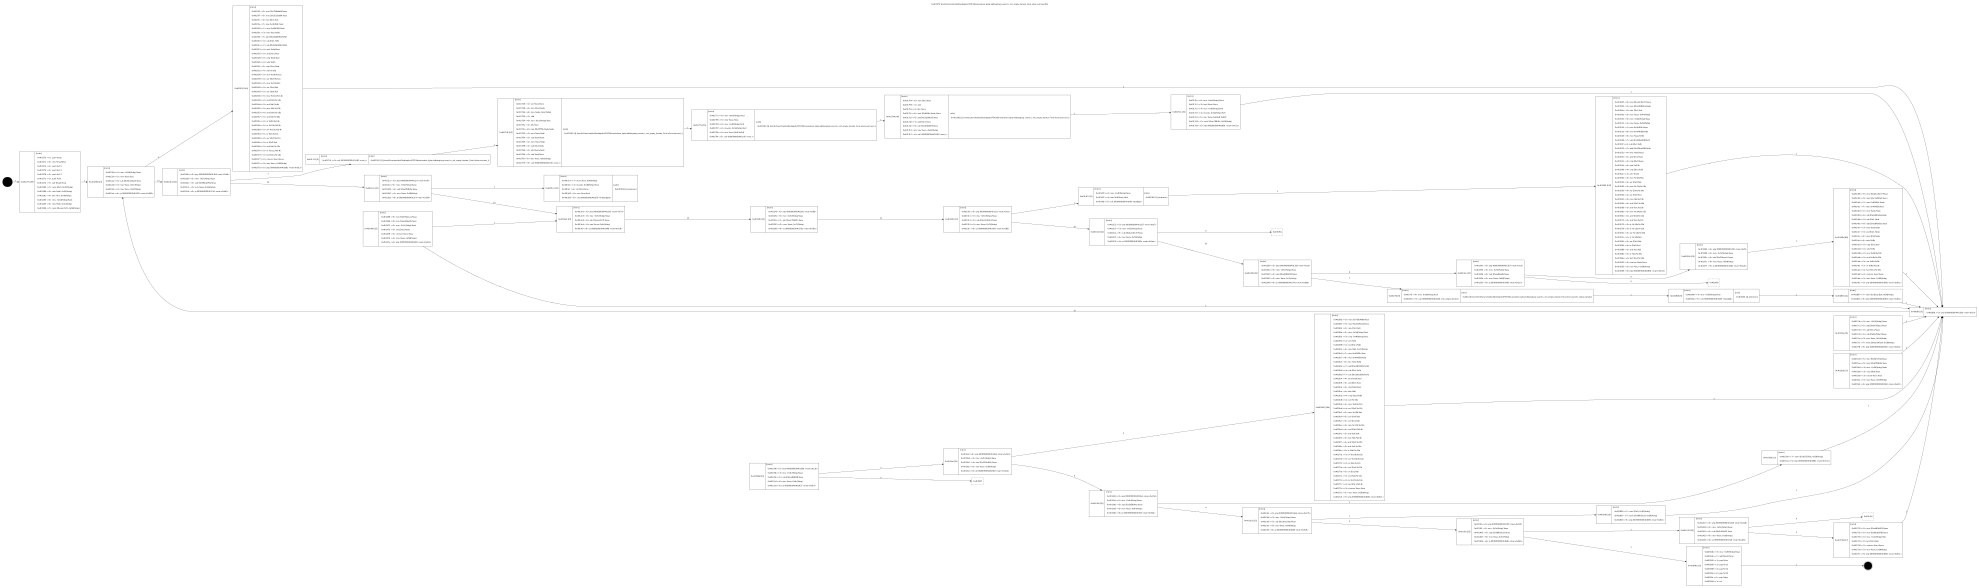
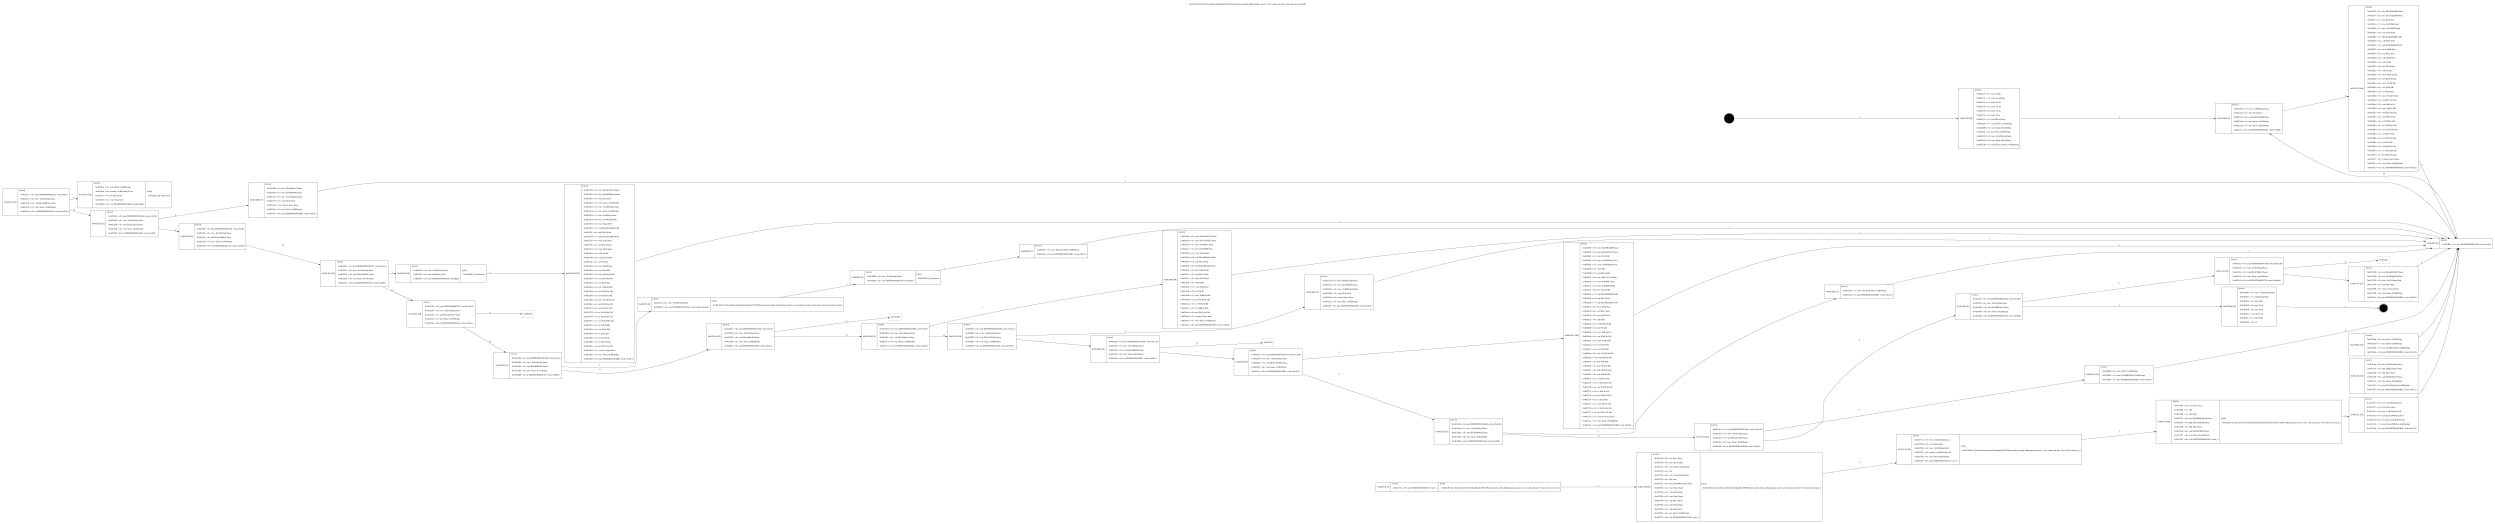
node "0x4012b4 [22]": removed
edge "0x401468 [27]" -> "0x4012e0 [22]": reversed
node "0x40137d [25]": added
node "0x4015db [23]": added
